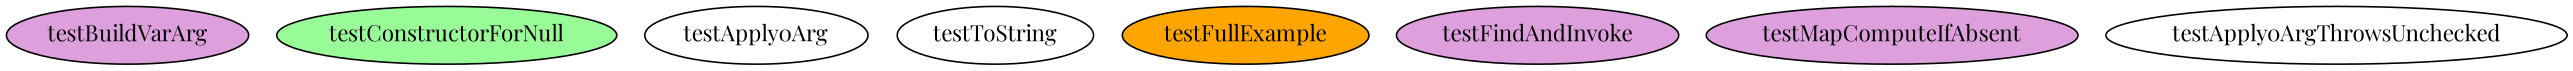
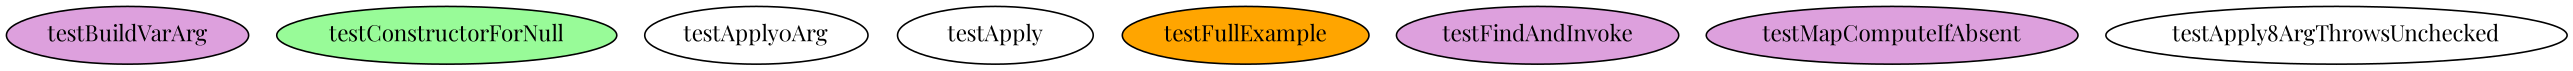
node "testToString": label "testToString" -> "testApply"
node "testApply0ArgThrowsUnchecked": label "testApply0ArgThrowsUnchecked" -> "testApply8ArgThrowsUnchecked"
